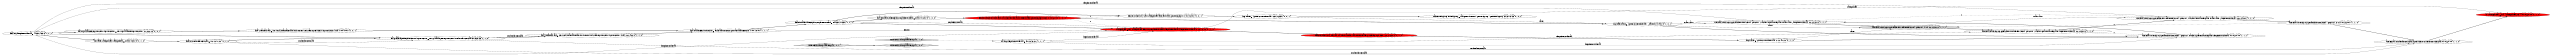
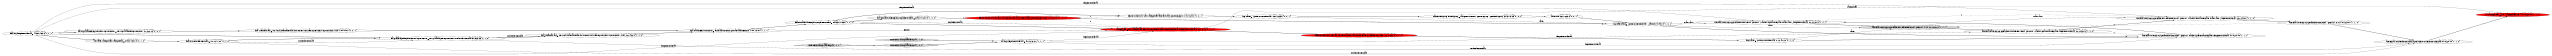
node "task.invoke()@@@18@@@['0', '0', '1']": added
edge "testProcessWithUnAvailableOutput['0', '1', '0']" -> "final long sleepTimeOutsideMail = 42@@@3@@@['1', '1', '1']": style dashed -> bold
edge "testProcessWithUnAvailableOutput['1', '0', '0']" -> "final long sleepTimeOutsideMail = 42@@@3@@@['1', '1', '1']": added
